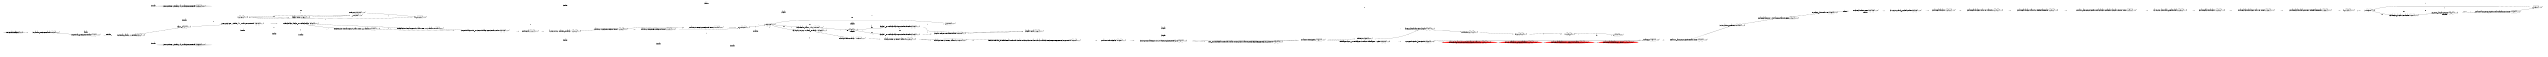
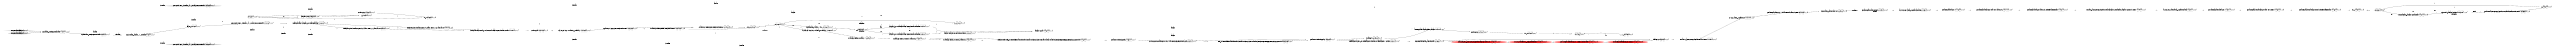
edge "i < n@@@63@@@['1', '1', '0']" -> "i++@@@64@@@['1', '1', '0']": label "true" -> "clusterName"
node "testDropErrorPartitionFailedAutoIS['0', '1', '0']": added
